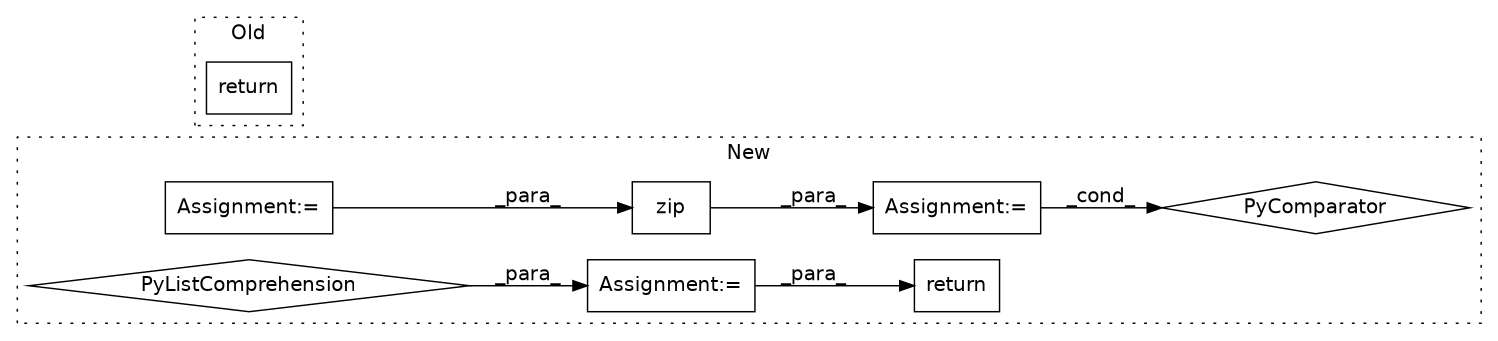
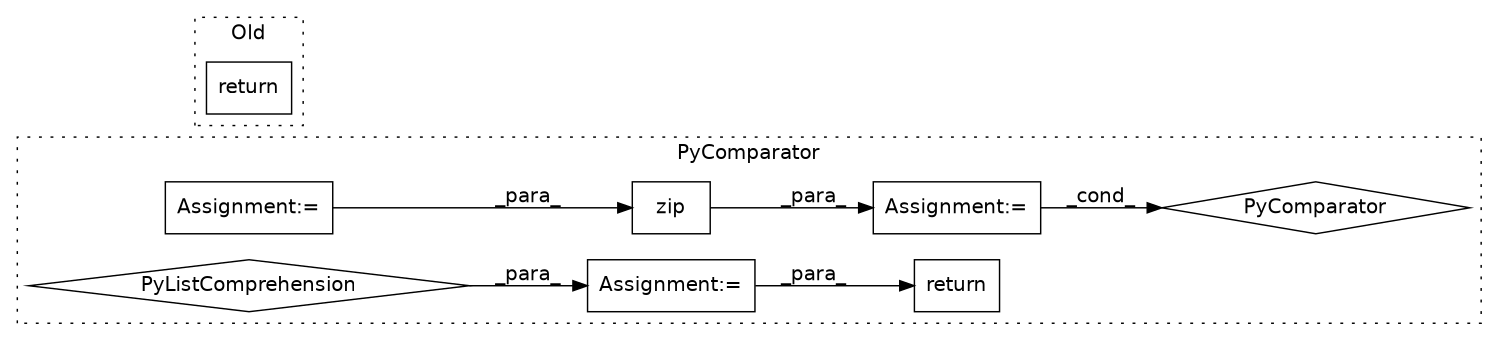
cluster "New": label "New" -> "PyComparator"
